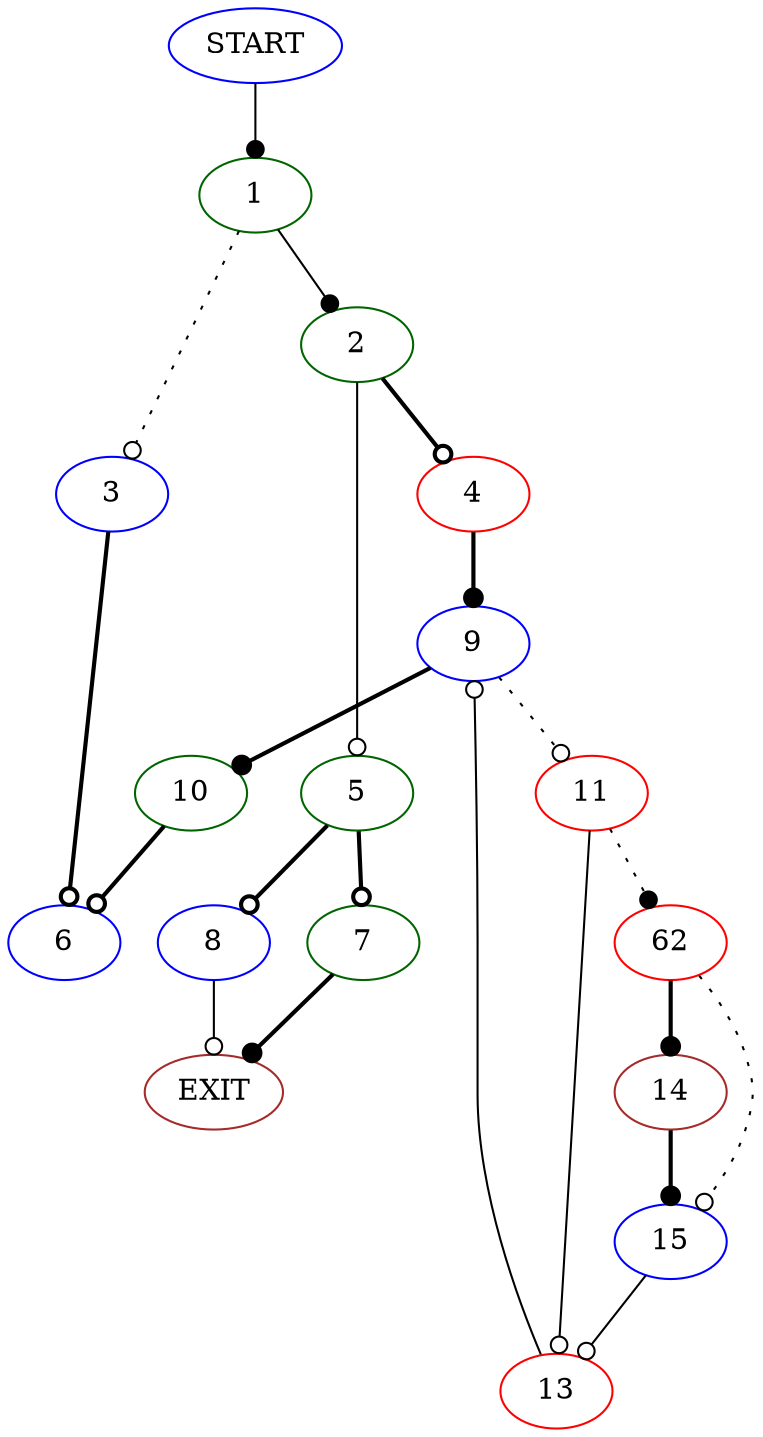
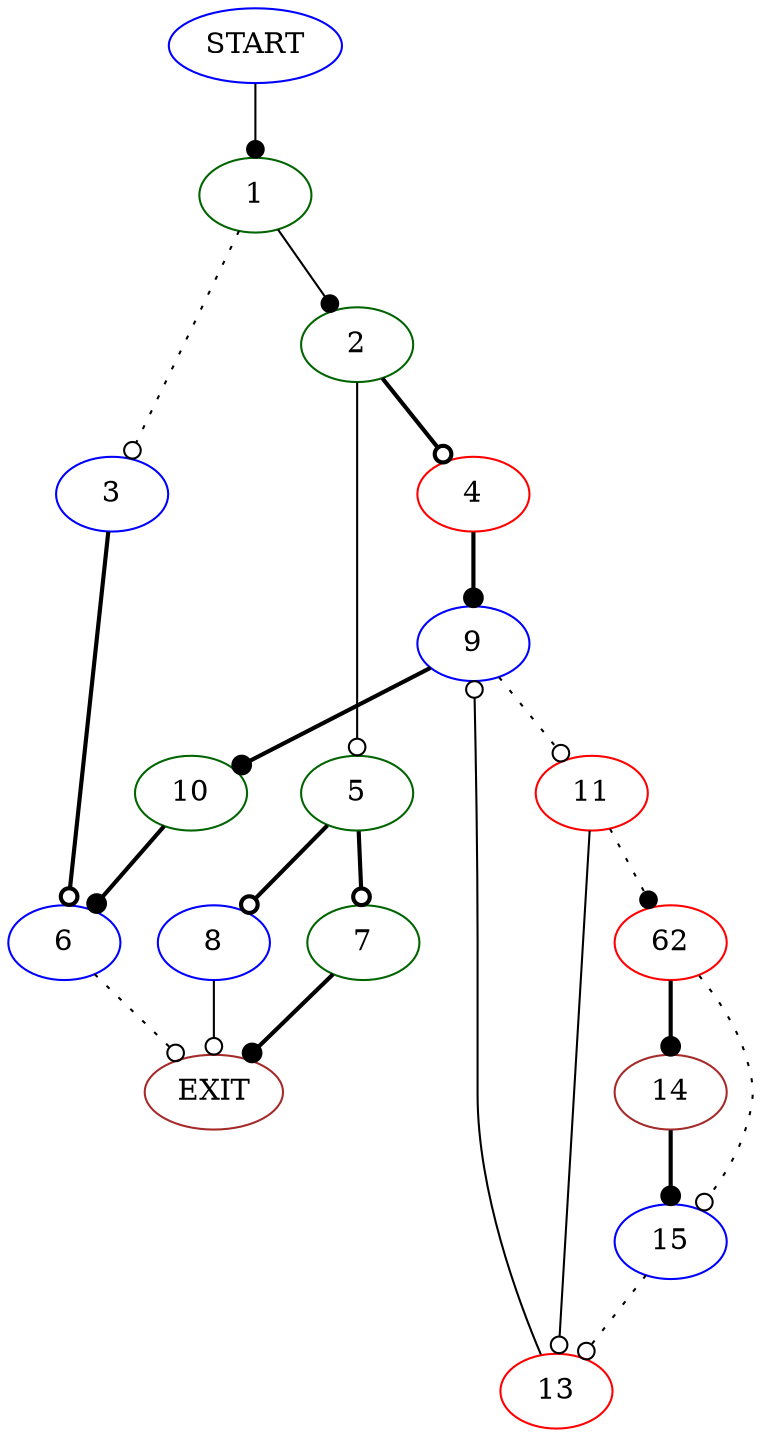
edge "10" -> "6": arrowhead odot -> dot
edge "6" -> "EXIT": added
edge "15" -> "13": style solid -> dotted
